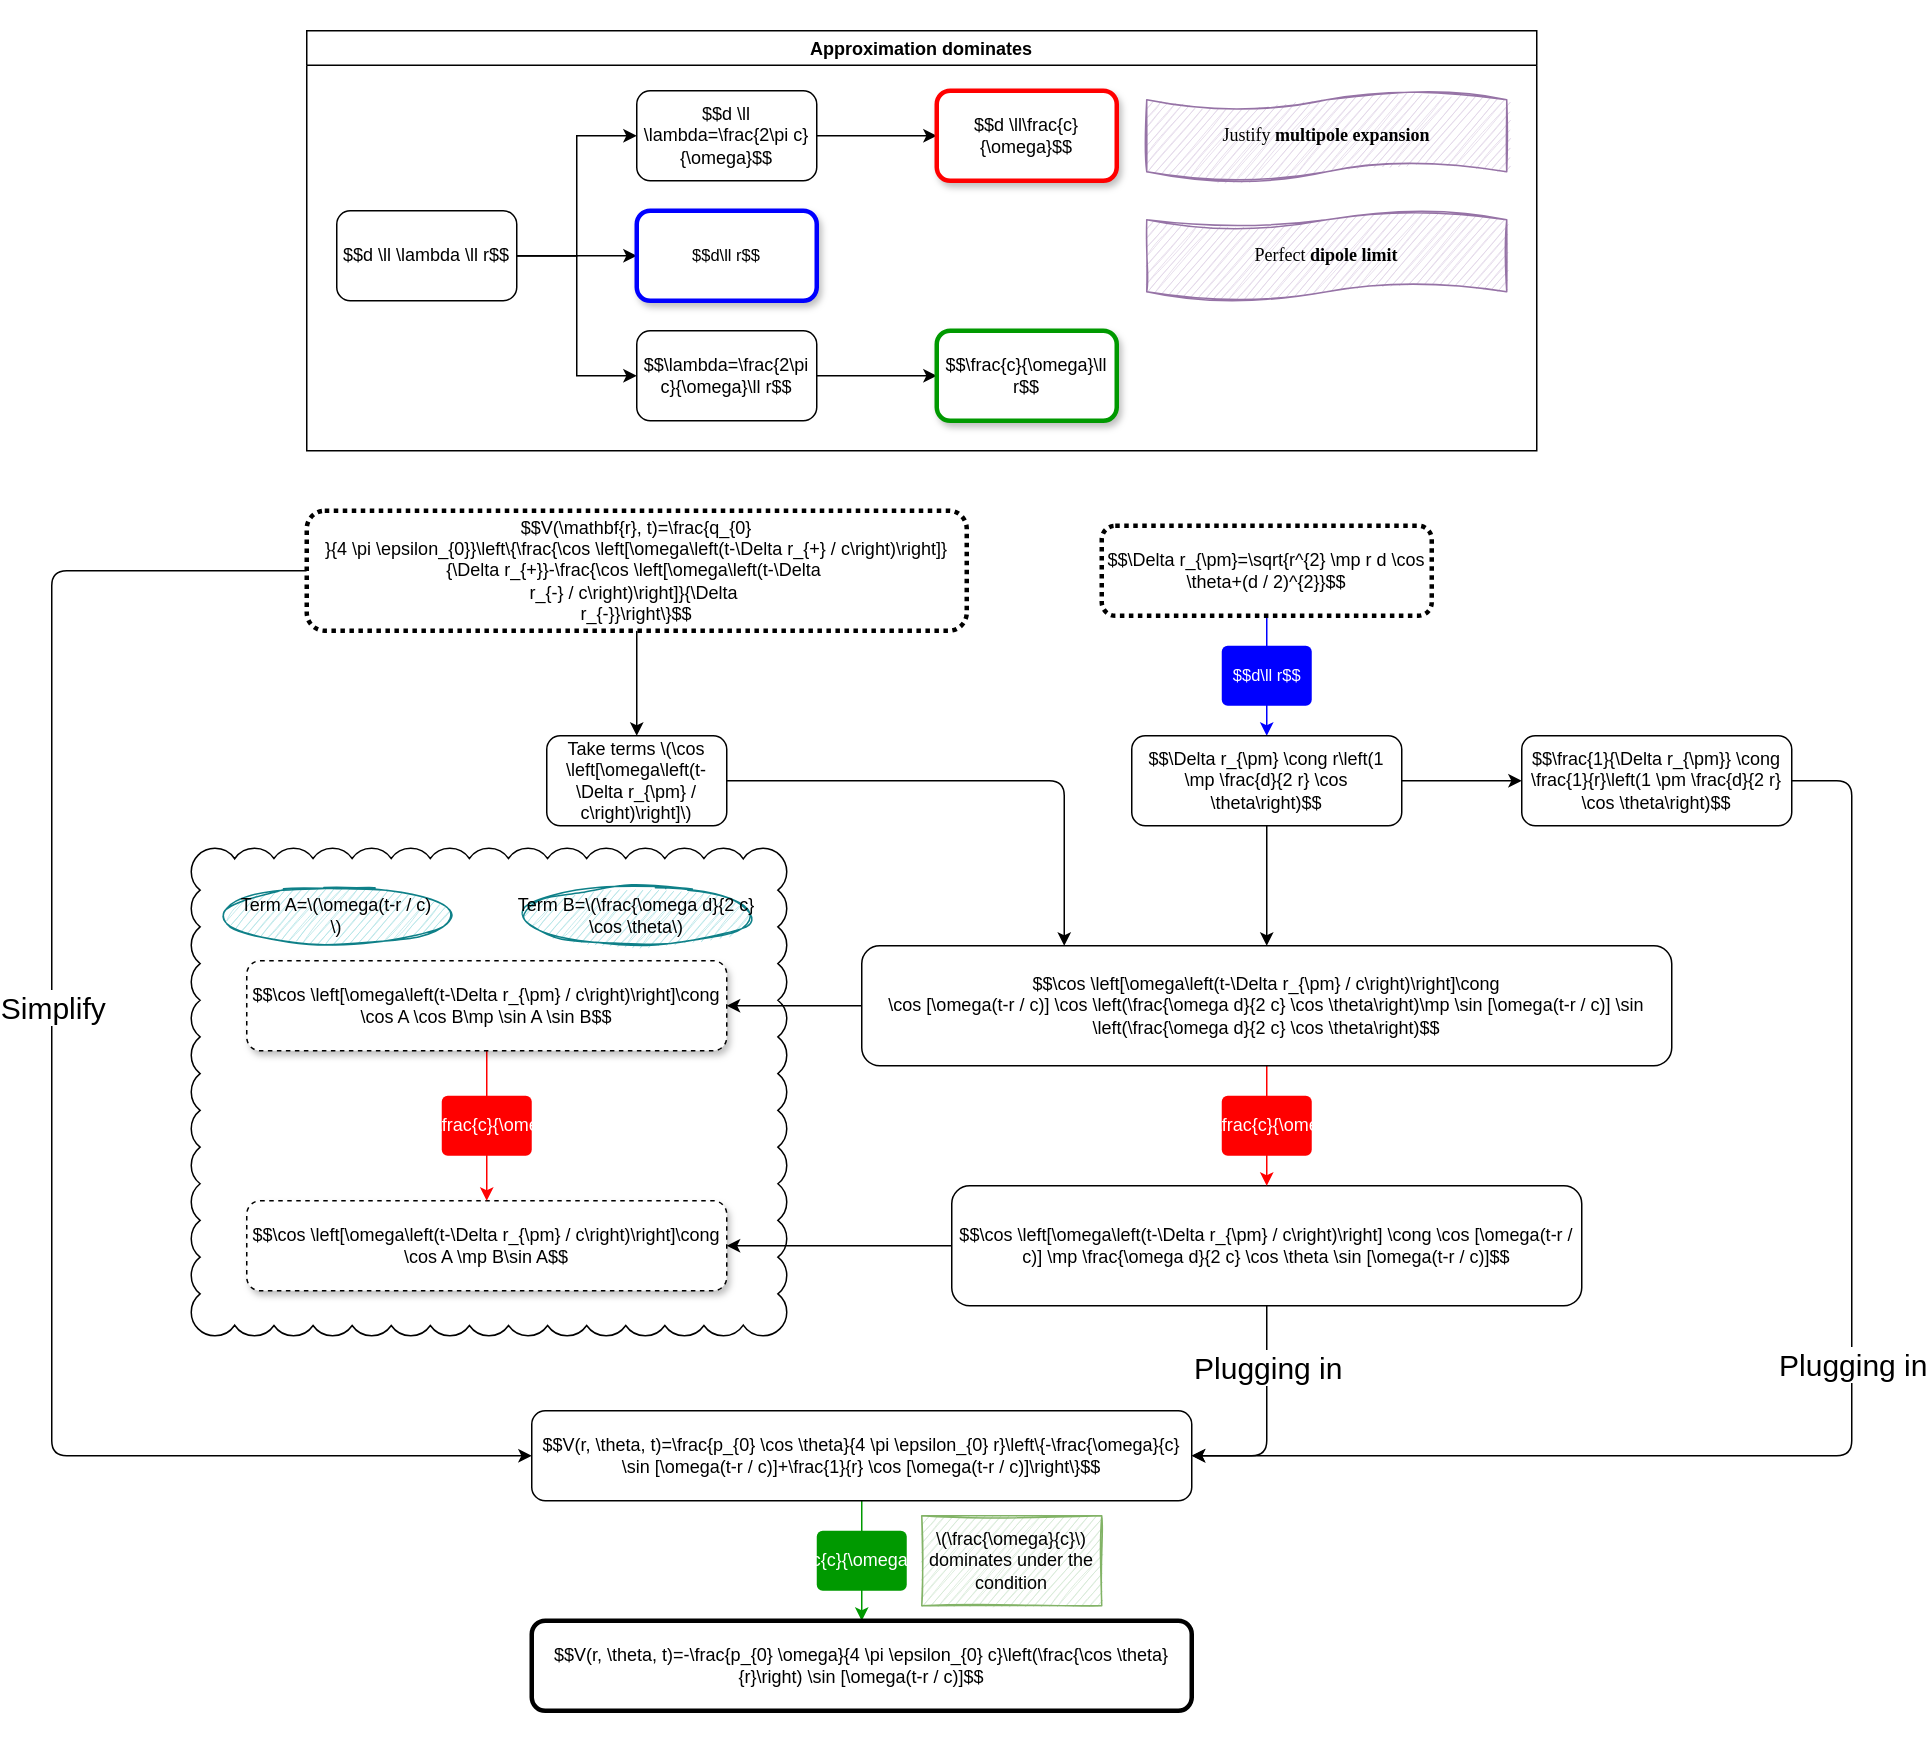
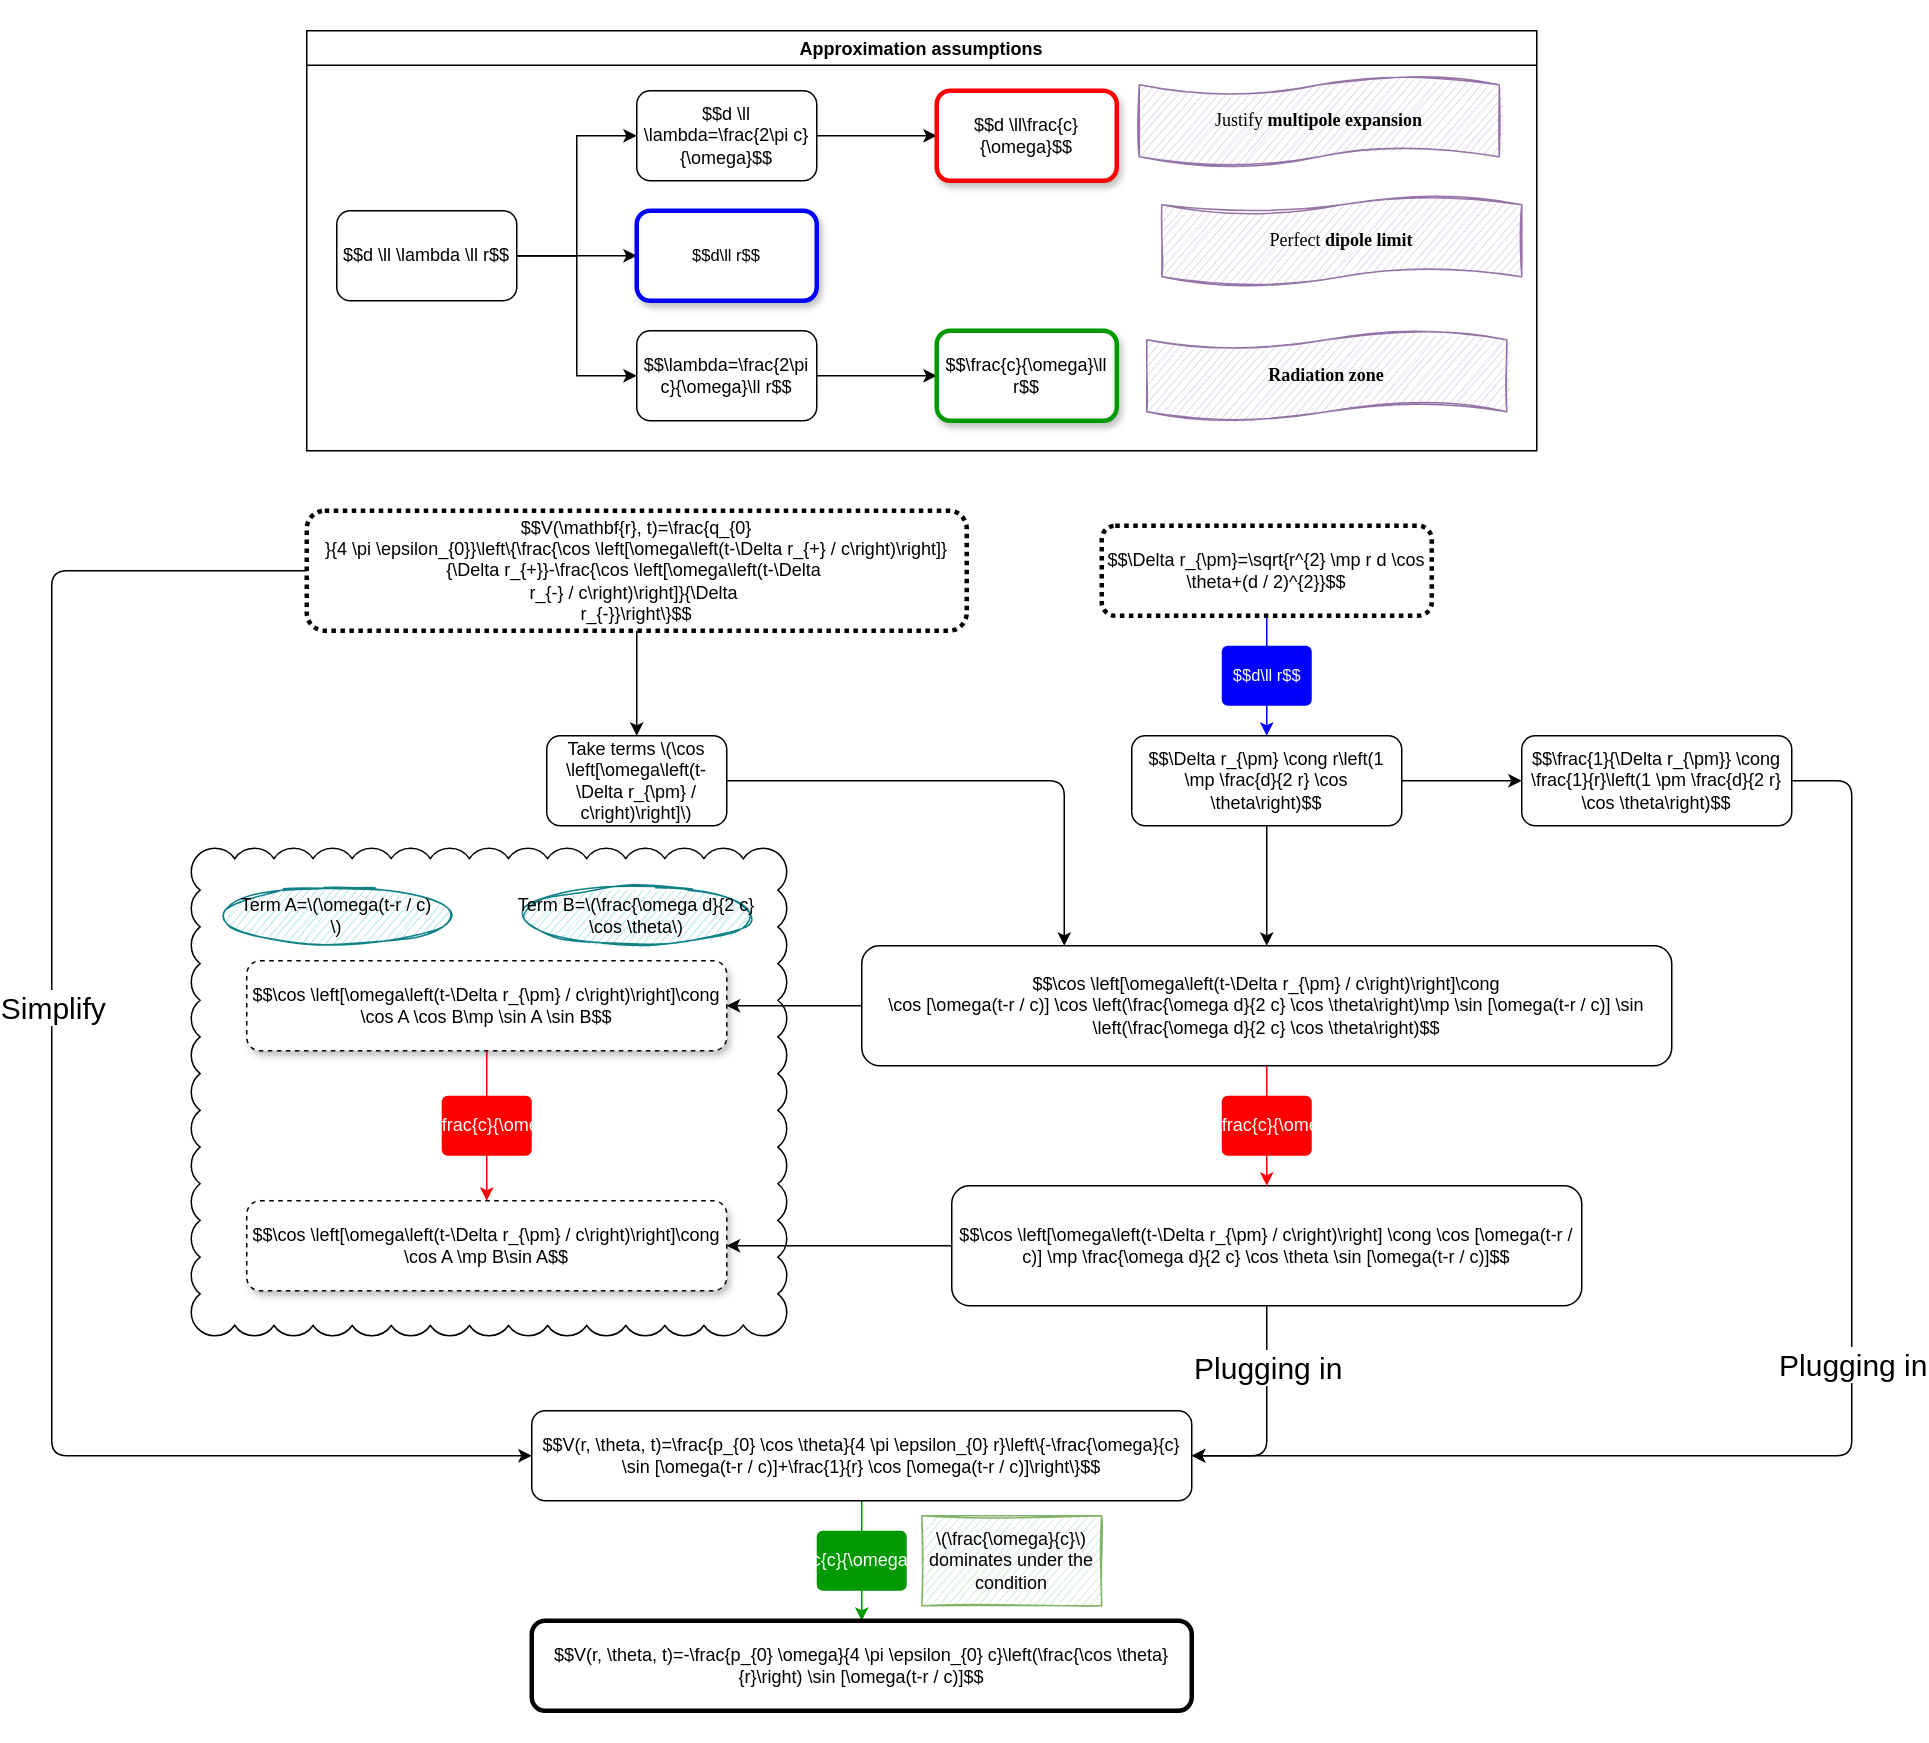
node "Approximation dominates": label "Approximation dominates" -> "Approximation assumptions"
node "Justify multipole expansion": moved (1327, 136) -> (1319, 121)
node "Perfect dipole limit": moved (1327, 256) -> (1342, 241)
node "Radiation zone": added
